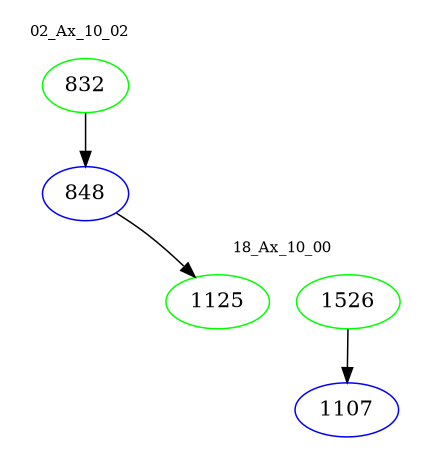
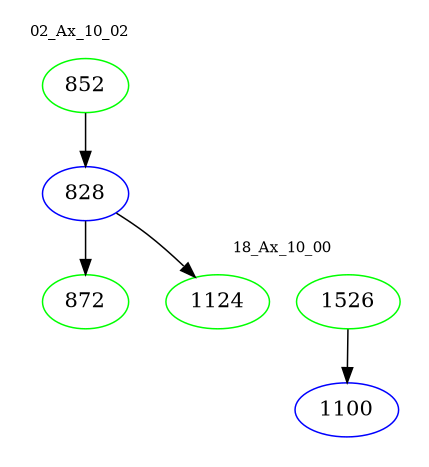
node "832": label "832" -> "852"
node "848": label "848" -> "828"
node "872": added
node "1125": label "1125" -> "1124"
node "1107": label "1107" -> "1100"
